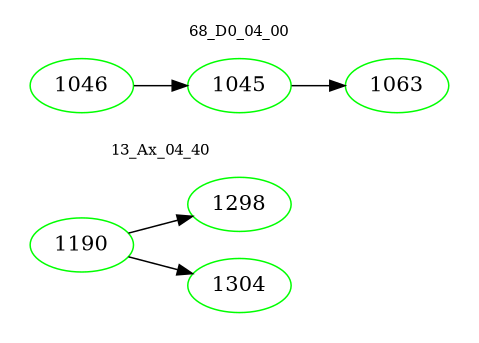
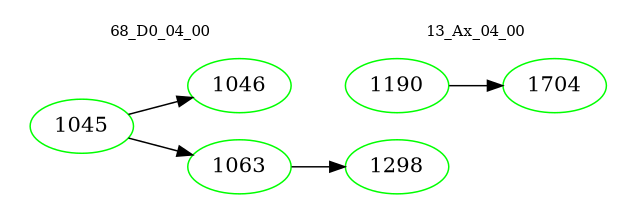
edge "1046" -> "1045": reversed
cluster "13_Ax_04_40": label "13_Ax_04_40" -> "13_Ax_04_00"
edge "1190" -> "1298": now "1063" -> "1298"
node "1304": label "1304" -> "1704"
